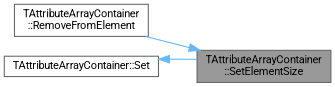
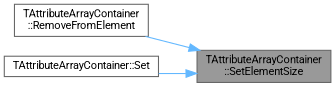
edge "TAttributeArrayContainer ::SetElementSize" -> "TAttributeArrayContainer::Set": reversed
